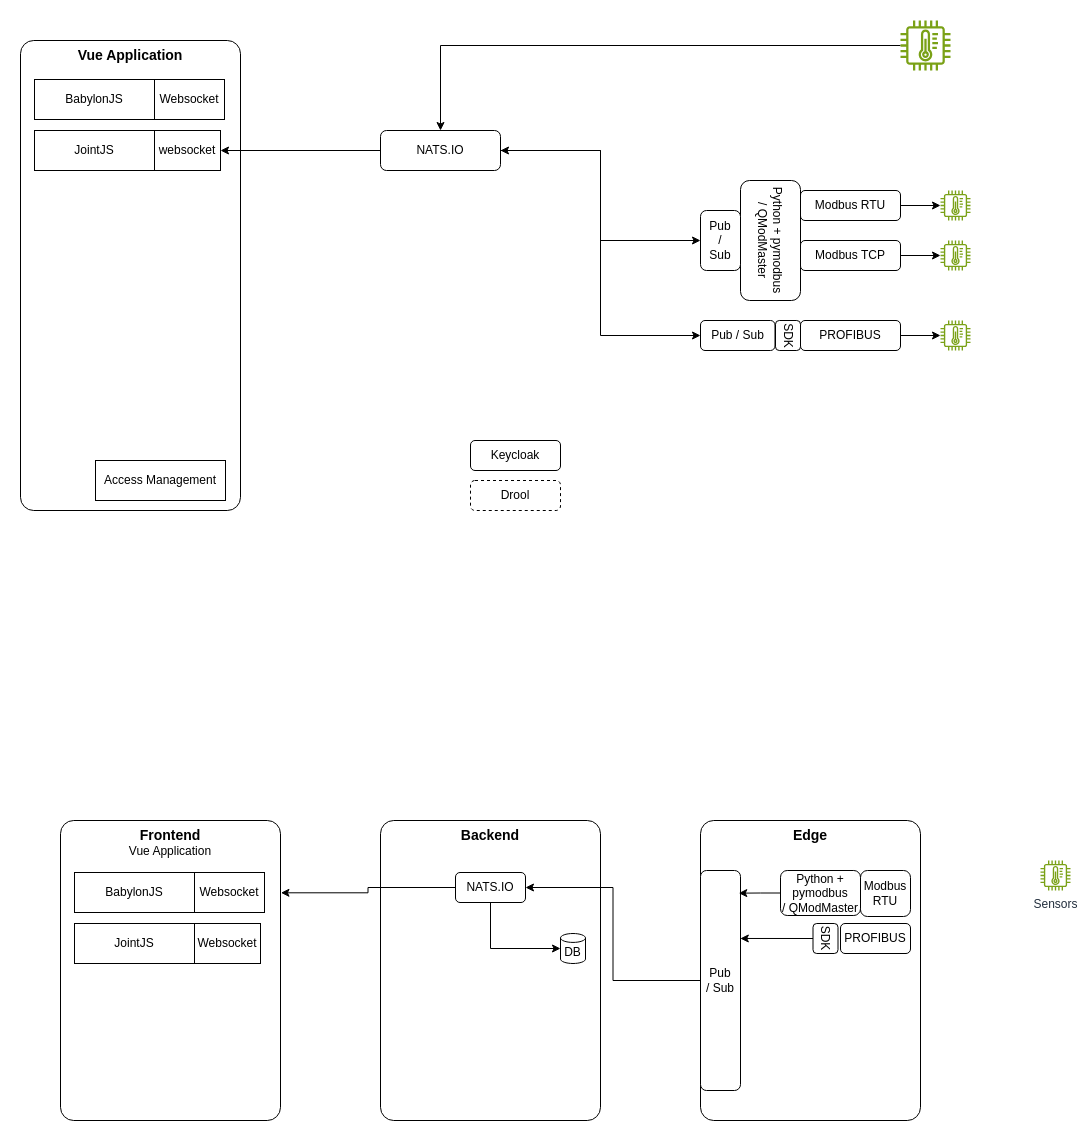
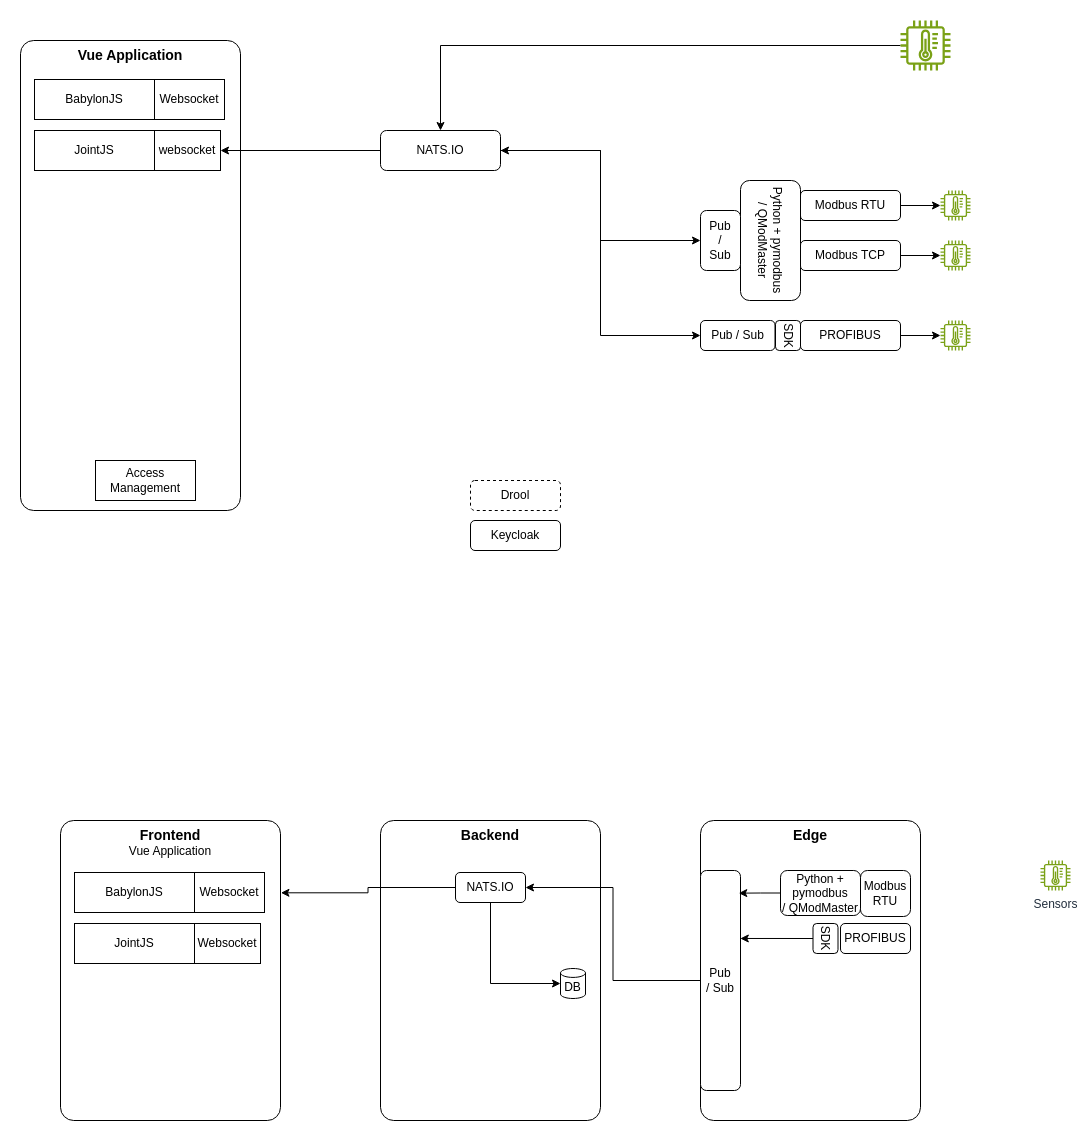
node "Keycloak": moved (516, 456) -> (516, 536)
node "Access Management": size 130x40 -> 100x40
node "DB": moved (573, 949) -> (573, 984)
